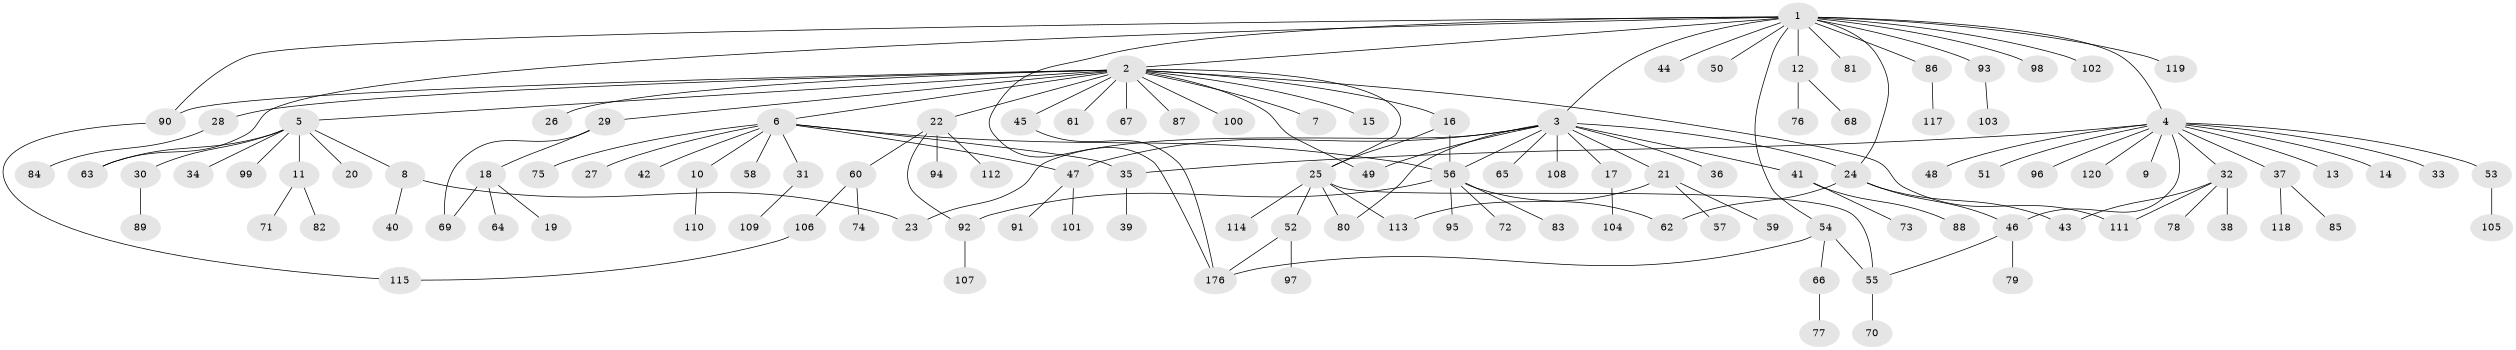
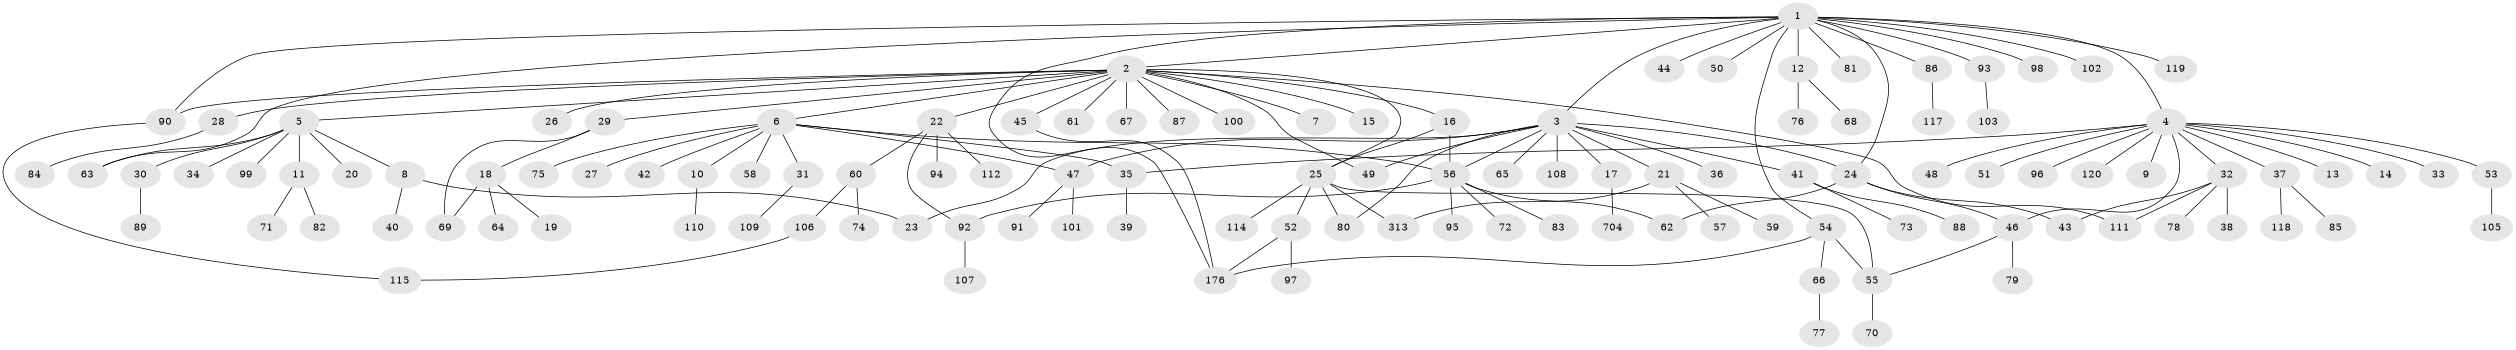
node "113": label "113" -> "313"
node "104": label "104" -> "704"
